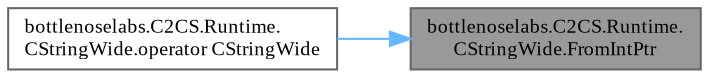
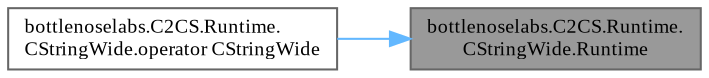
node "bottlenoselabs.C2CS.Runtime. CStringWide.FromIntPtr": label "bottlenoselabs.C2CS.Runtime. CStringWide.FromIntPtr" -> "bottlenoselabs.C2CS.Runtime. CStringWide.Runtime"
